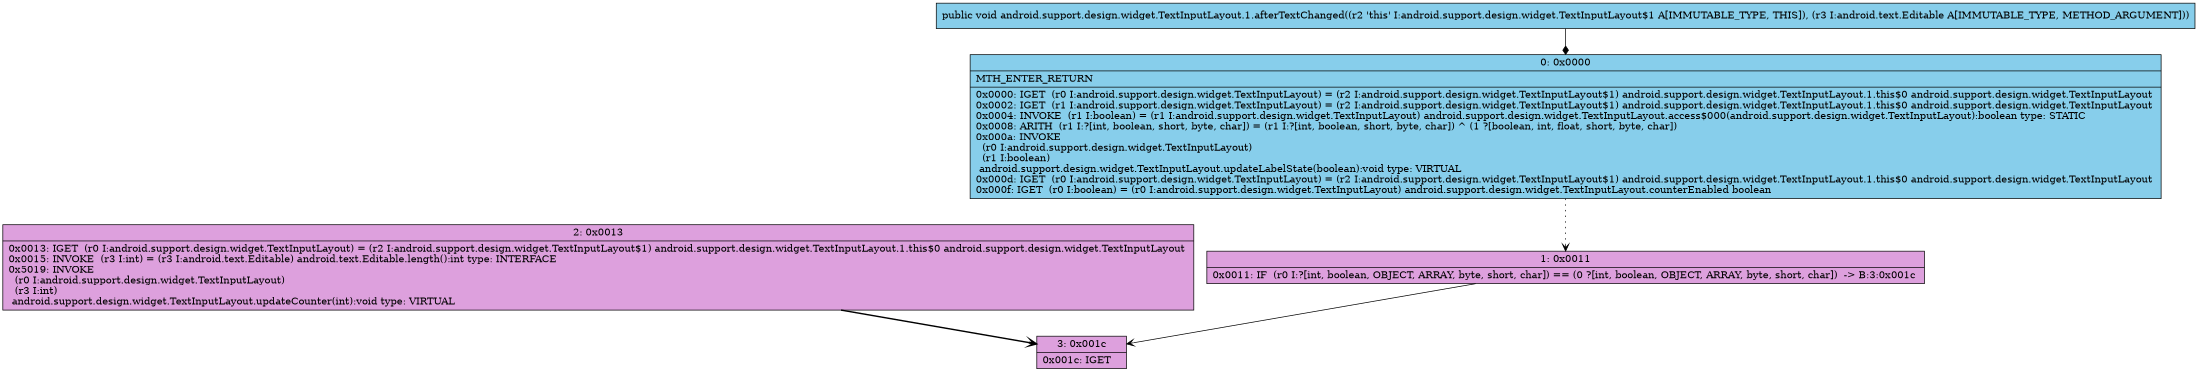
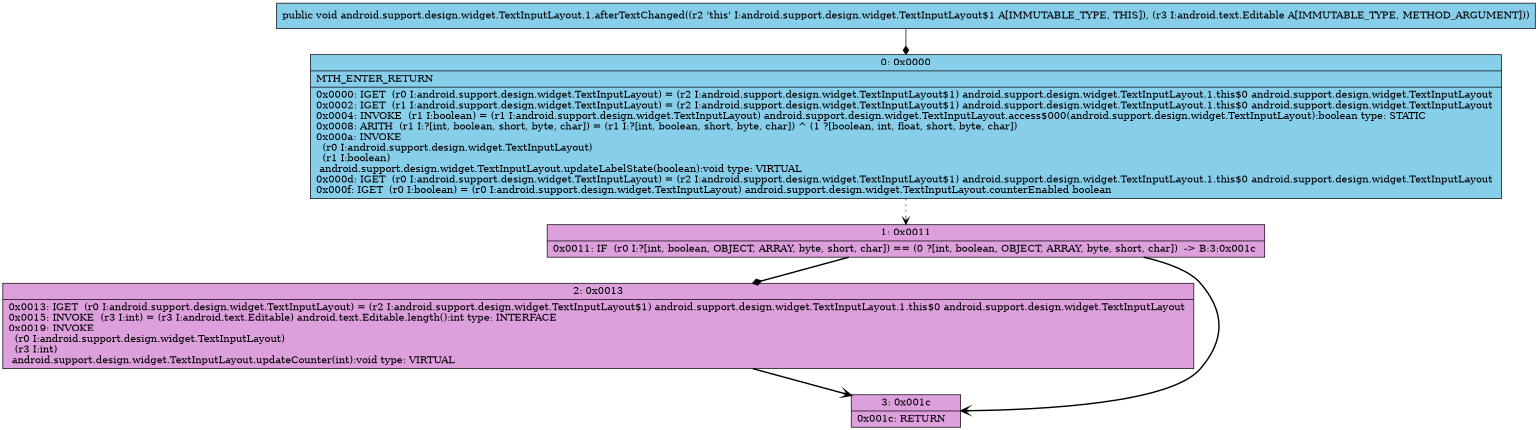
edge "1: 0x0011" -> "2: 0x0013": added
node "2: 0x0013": text "0x5019: INVOKE" -> "0x0019: INVOKE"
edge "1: 0x0011" -> "3: 0x001c": style solid -> bold
node "3: 0x001c": text "0x001c: IGET" -> "0x001c: RETURN"
